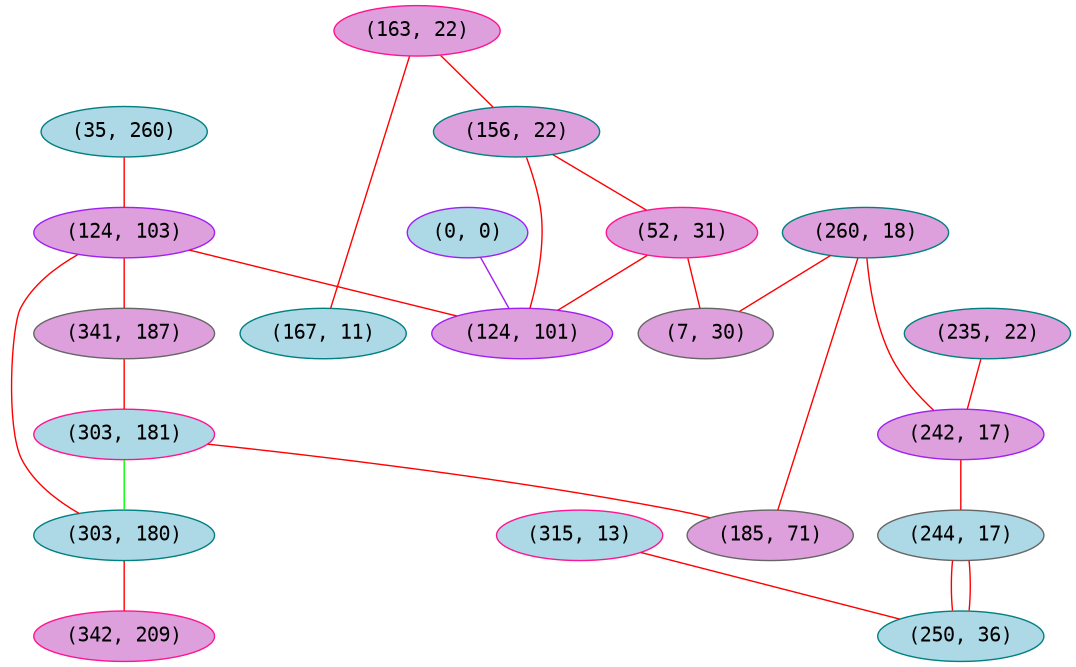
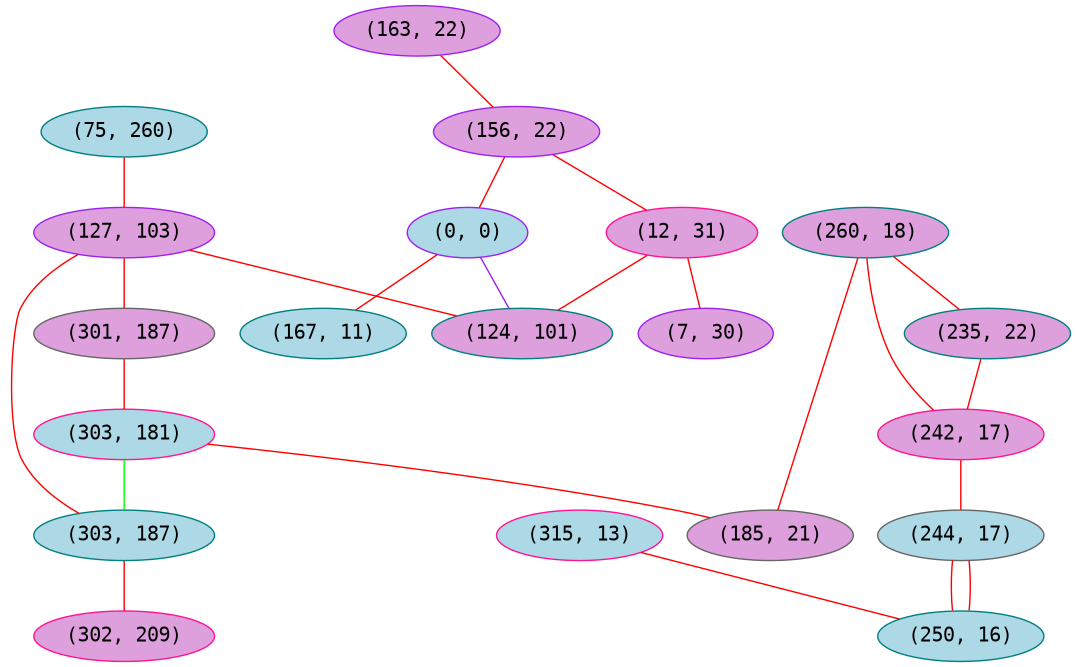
node "(163, 22)": color deeppink -> purple
node "(35, 260)": label "(35, 260)" -> "(75, 260)"
node "(156, 22)": color teal -> purple
edge "(163, 22)" -- "(167, 11)": now "(0, 0)" -- "(167, 11)"
edge "(156, 22)" -- "(124, 101)": now "(156, 22)" -- "(0, 0)"
node "(124, 103)": label "(124, 103)" -> "(127, 103)"
node "(52, 31)": label "(52, 31)" -> "(12, 31)"
edge "(260, 18)" -- "(7, 30)": now "(260, 18)" -- "(235, 22)"
node "(341, 187)": label "(341, 187)" -> "(301, 187)"
node "(124, 101)": color purple -> teal
node "(7, 30)": color gray40 -> purple
node "(242, 17)": color purple -> deeppink
node "(303, 180)": label "(303, 180)" -> "(303, 187)"
node "(185, 71)": label "(185, 71)" -> "(185, 21)"
node "(342, 209)": label "(342, 209)" -> "(302, 209)"
node "(250, 36)": label "(250, 36)" -> "(250, 16)"
